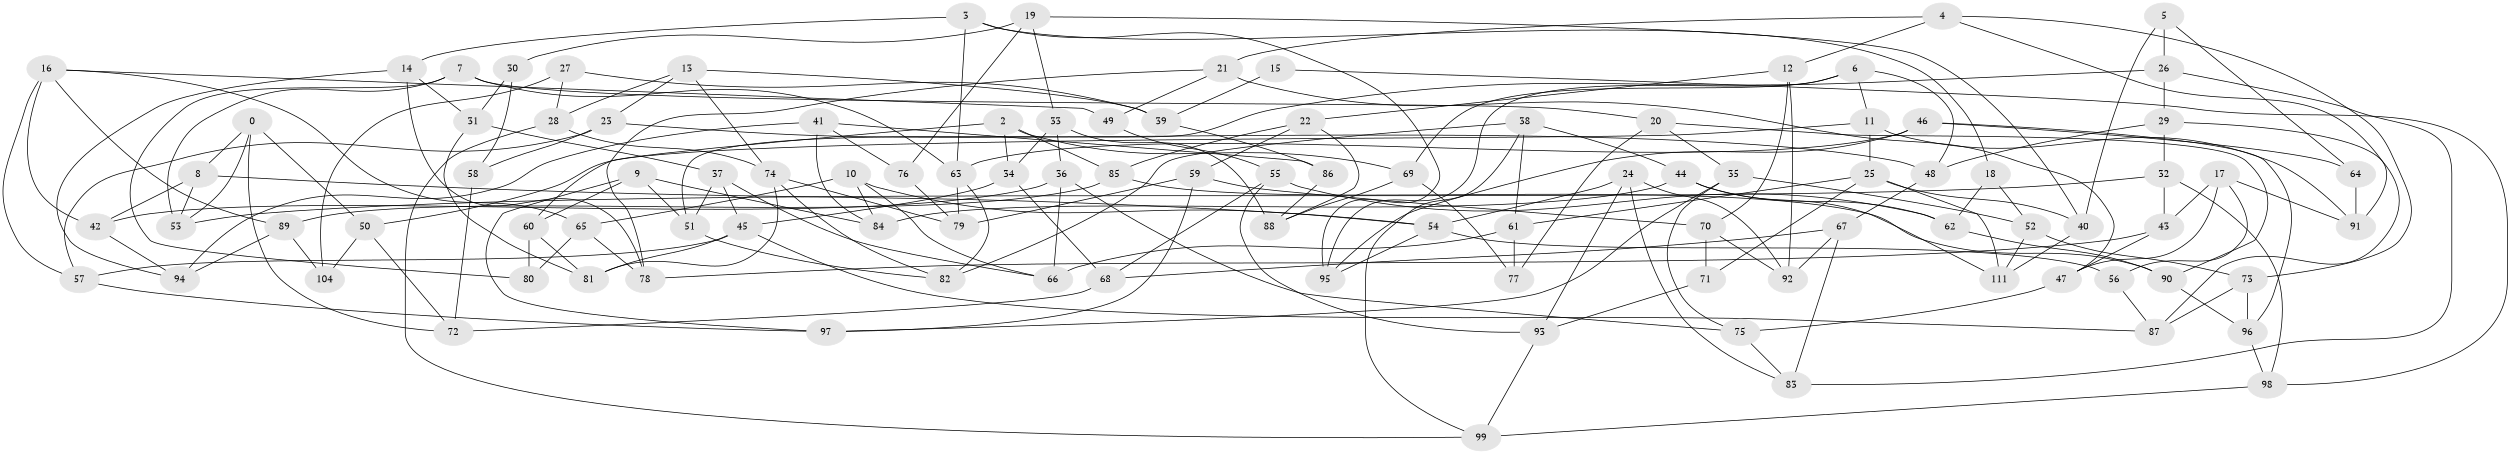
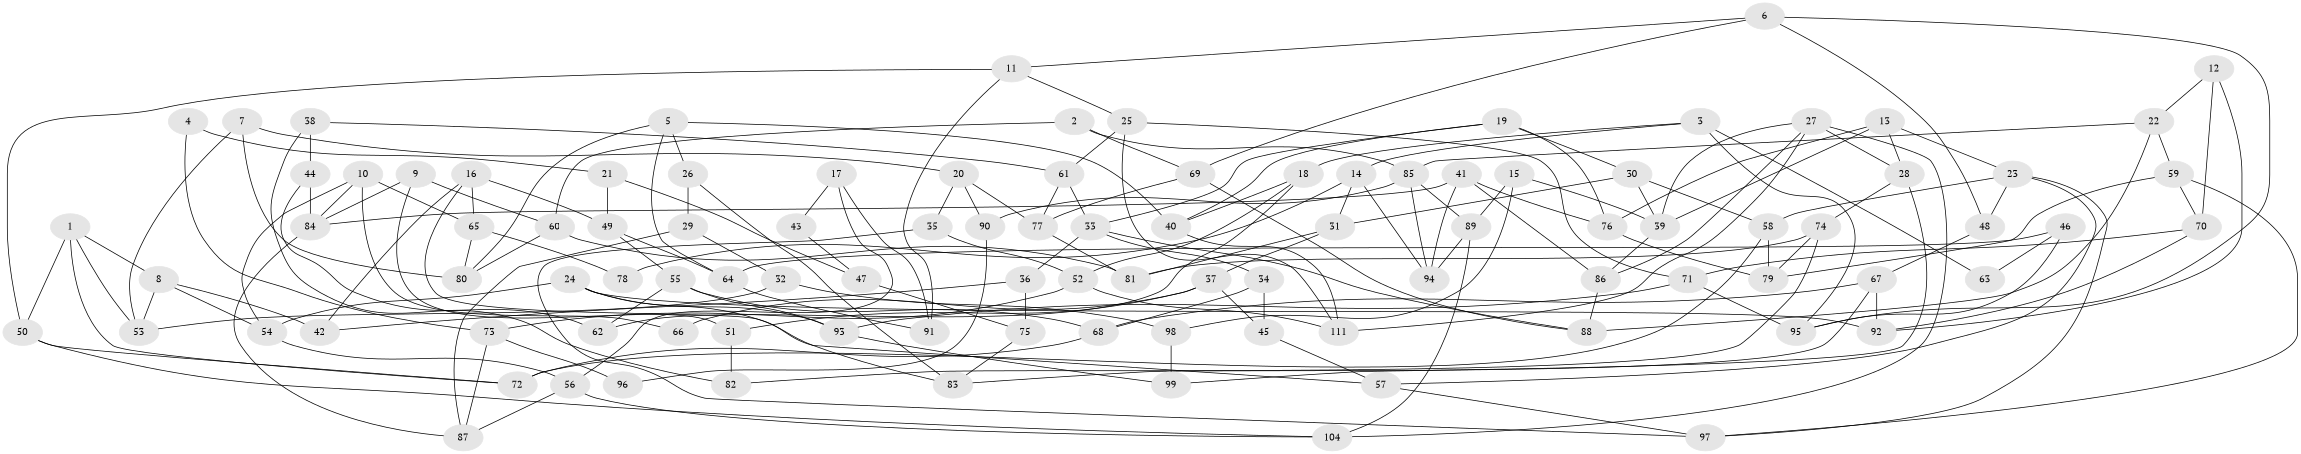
edge "4" -- "12": removed
edge "26" -- "51": removed
edge "21" -- "78": removed
edge "4" -- "91": removed
edge "7" -- "63": removed
node "0": label "0" -> "1"
edge "13" -- "74": now "13" -- "76"
edge "29" -- "48": removed
edge "2" -- "34": removed
edge "46" -- "96": removed
edge "16" -- "89": now "15" -- "89"
edge "5" -- "80": added
edge "25" -- "40": now "18" -- "40"
edge "30" -- "39": added
edge "63" -- "79": now "58" -- "79"
edge "32" -- "43": removed
edge "44" -- "111": now "27" -- "111"
edge "27" -- "86": added
edge "36" -- "66": removed
edge "63" -- "82": removed
edge "61" -- "66": now "61" -- "33"
edge "62" -- "90": removed
edge "49" -- "64": added
edge "42" -- "94": now "85" -- "94"
edge "54" -- "95": now "71" -- "95"
edge "45" -- "81": now "77" -- "81"
edge "17" -- "47": removed
edge "35" -- "75": removed
edge "43" -- "78": removed
edge "38" -- "99": removed
edge "9" -- "97": now "23" -- "97"
edge "45" -- "87": now "84" -- "87"
edge "96" -- "98": removed
edge "56" -- "104": added
